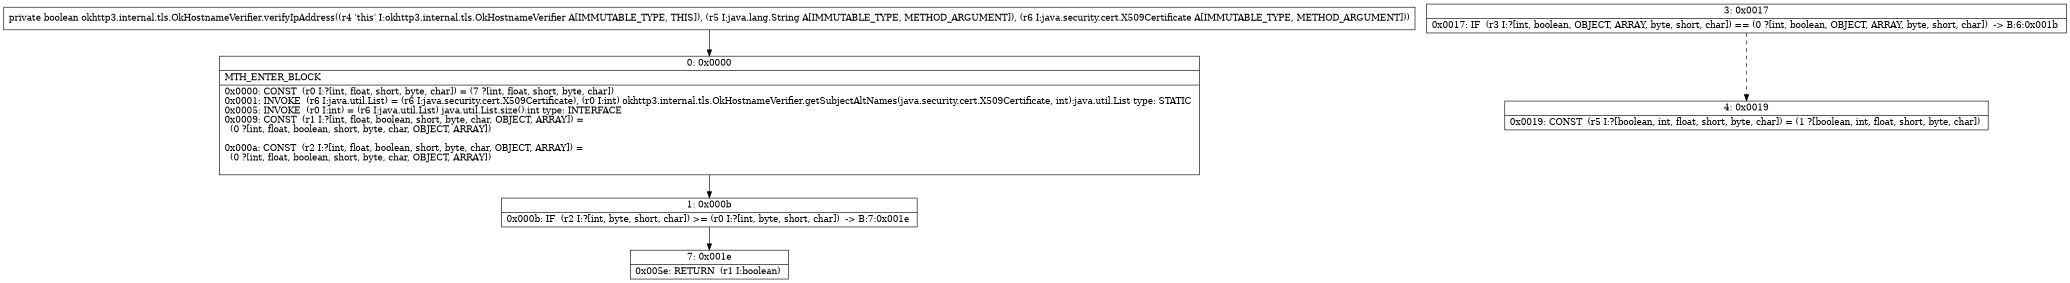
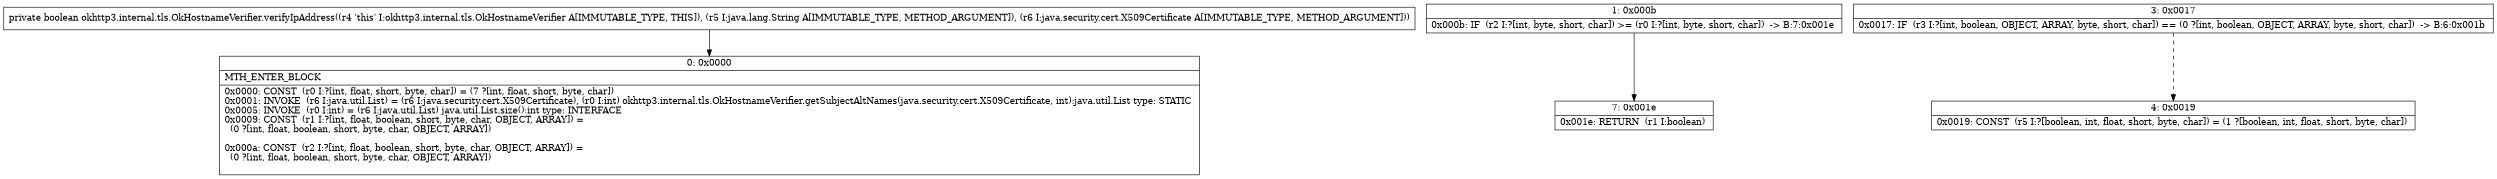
edge "0: 0x0000" -> "1: 0x000b": removed
node "7: 0x001e": text "0x005e: RETURN  (r1 I:boolean)" -> "0x001e: RETURN  (r1 I:boolean)"
